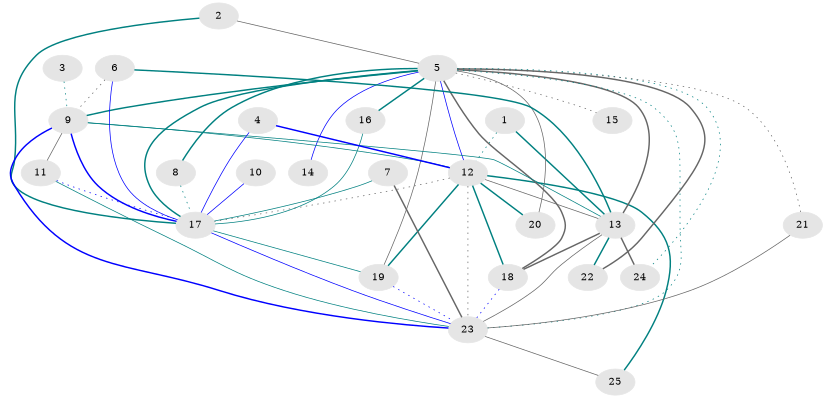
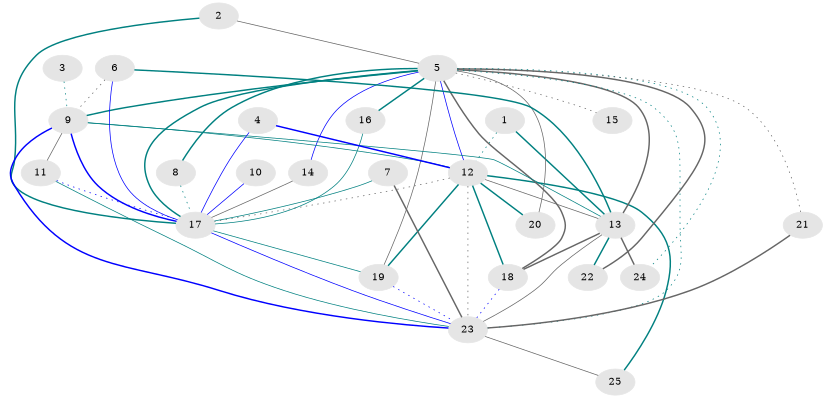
edge "14" -- "17": added
edge "21" -- "23": style solid -> bold
